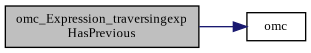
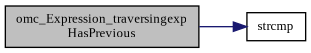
node "omc": label "omc" -> "strcmp"
